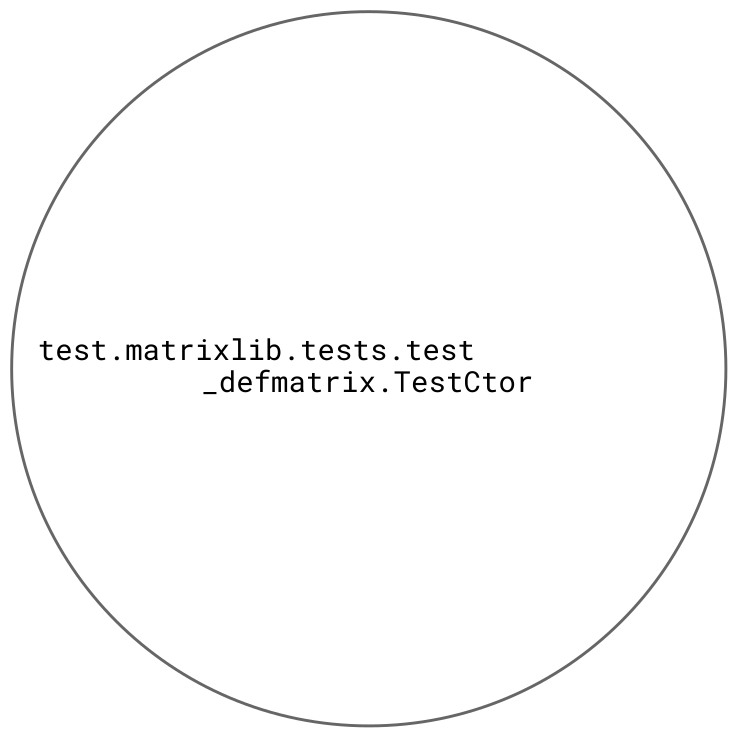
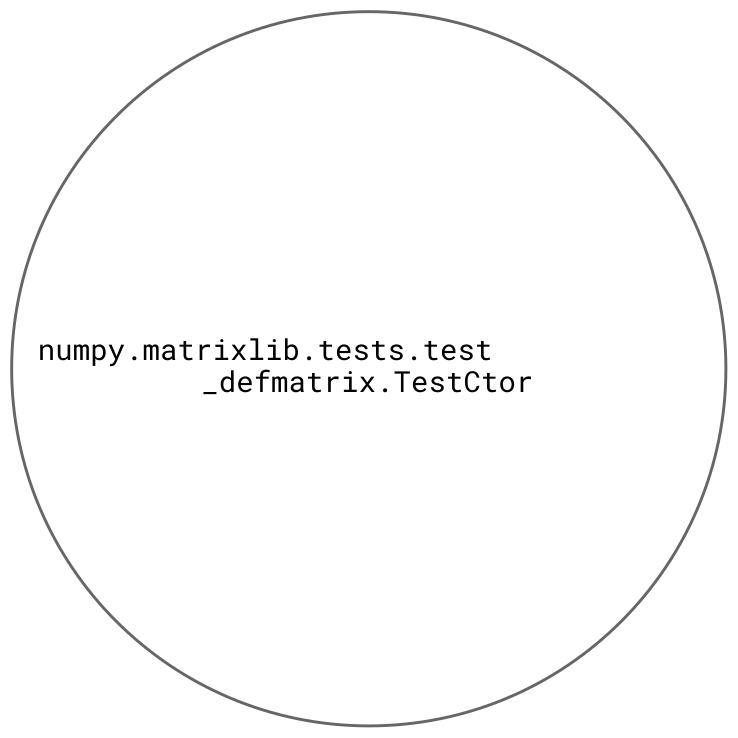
node "test.matrixlib.tests.test _defmatrix.TestCtor": label "test.matrixlib.tests.test _defmatrix.TestCtor" -> "numpy.matrixlib.tests.test _defmatrix.TestCtor"
